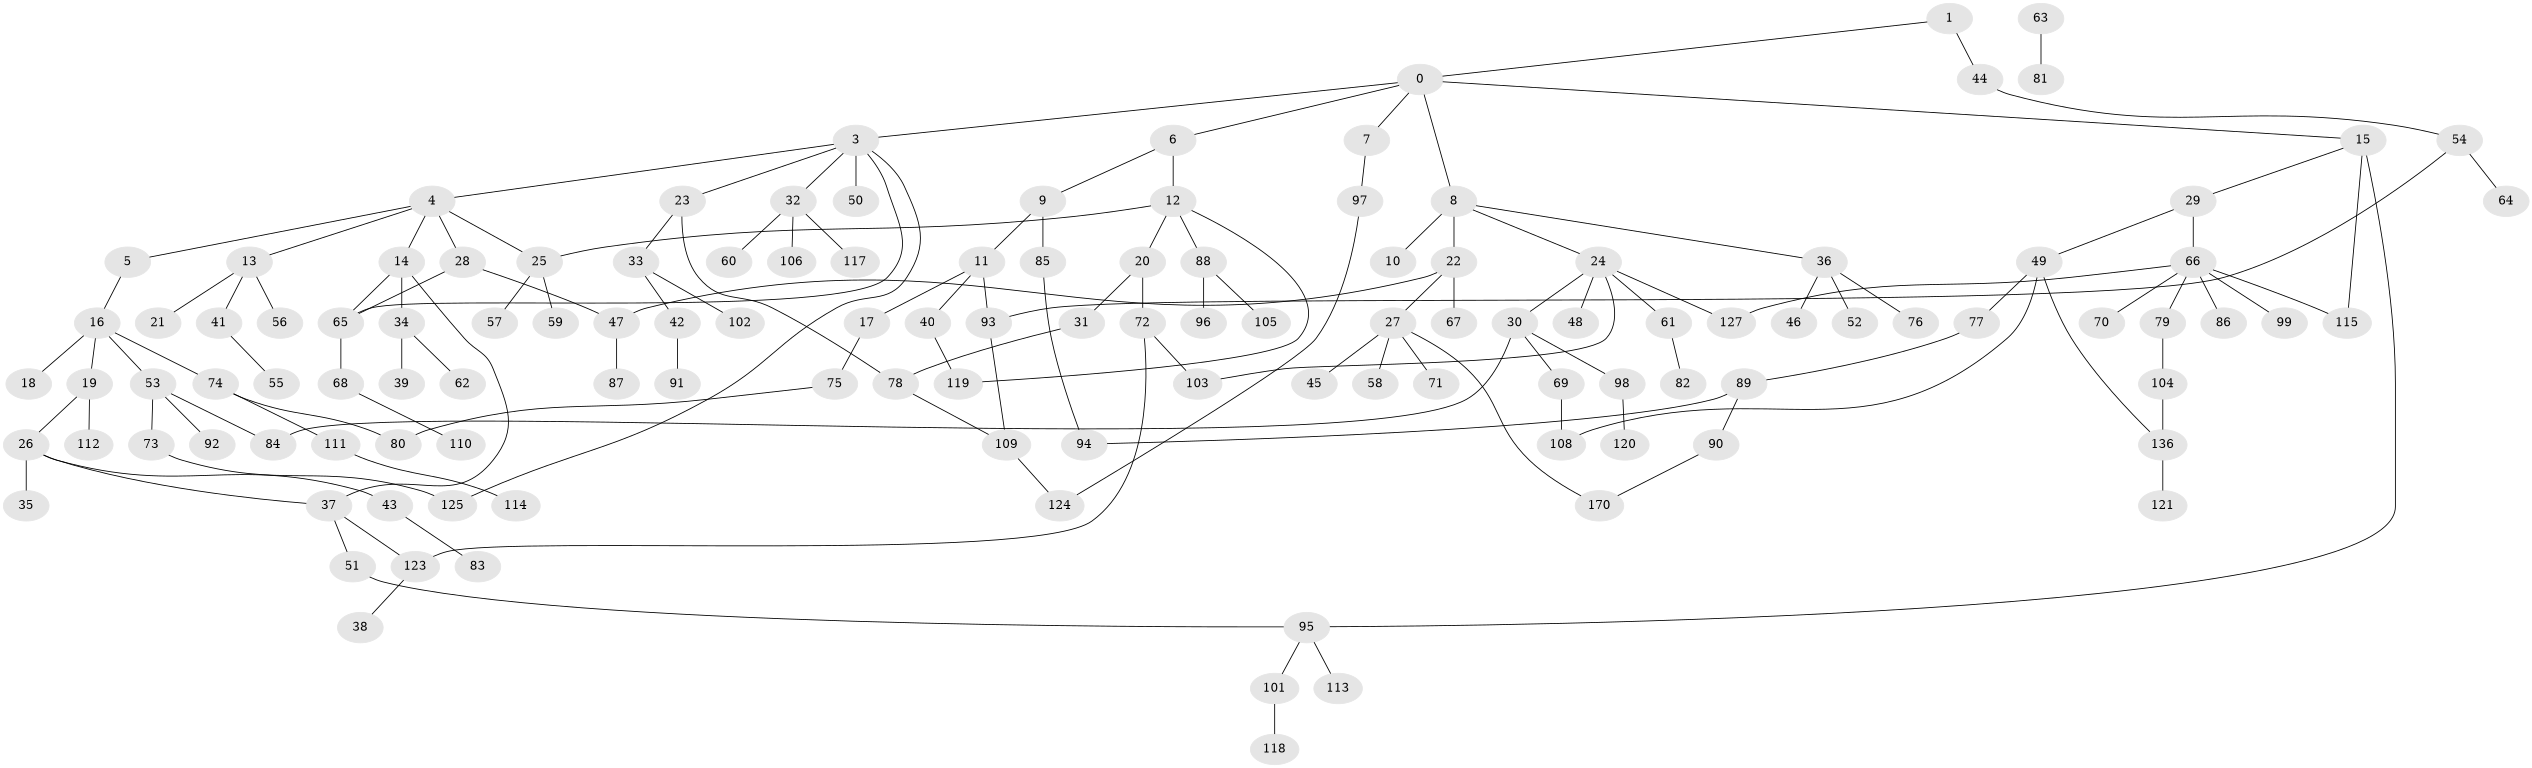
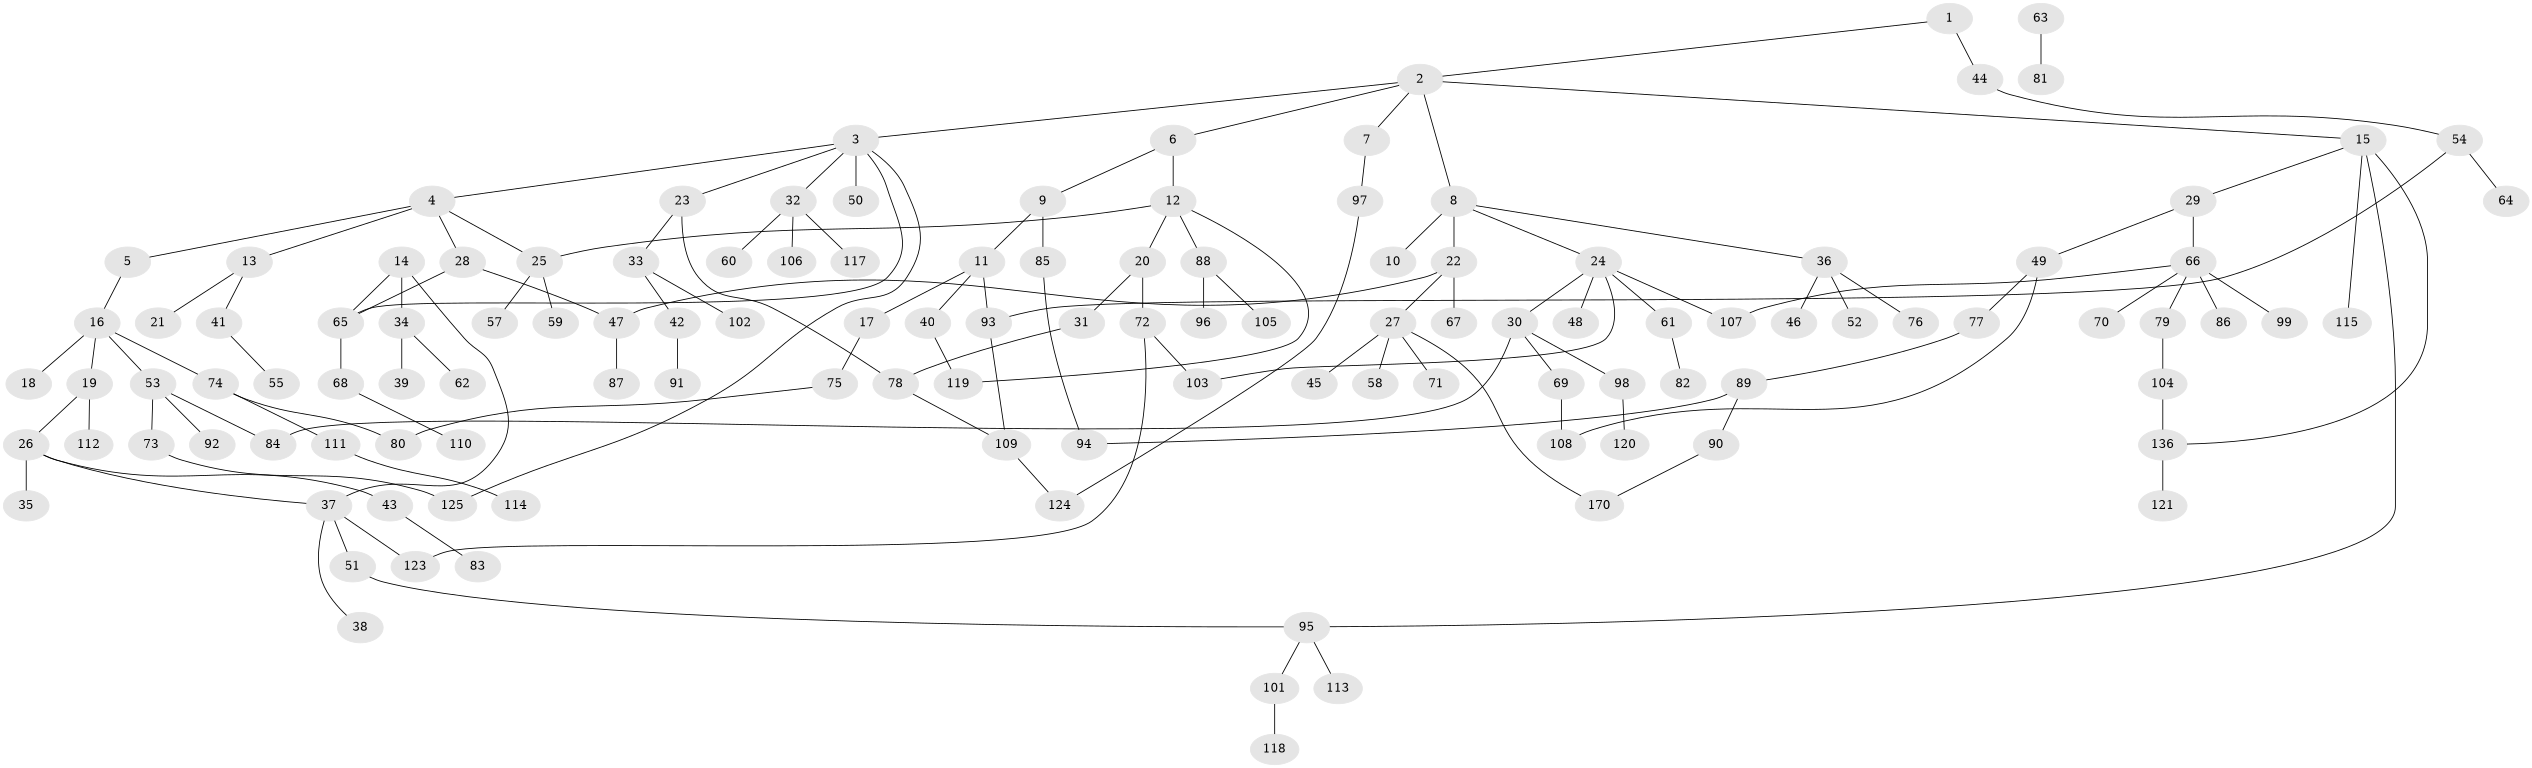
node "0": label "0" -> "2"
edge "4" -- "14": removed
edge "66" -- "115": removed
node "56": removed
node "127": label "127" -> "107"
edge "49" -- "136": now "15" -- "136"
edge "123" -- "38": now "37" -- "38"
